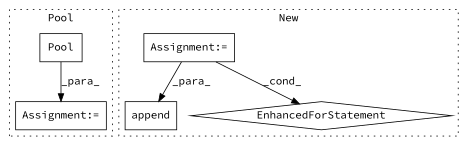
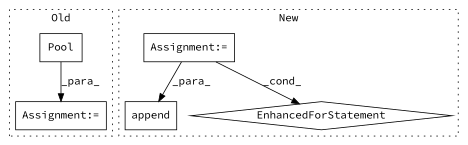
cluster "Pool": label "Pool" -> "Old"
